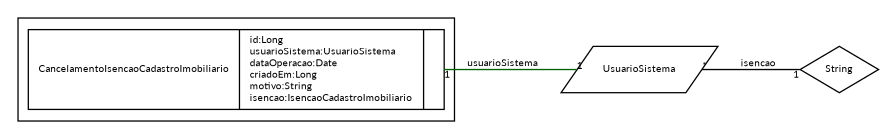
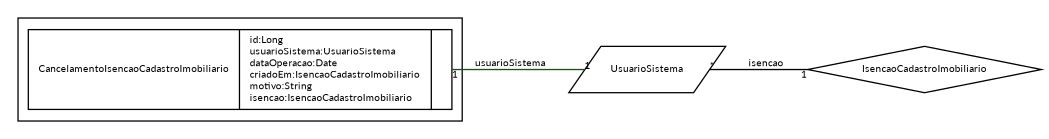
node "String": label "String" -> "IsencaoCadastroImobiliario"
node "CancelamentoIsencaoCadastroImobiliario": text "criadoEm:Long" -> "criadoEm:IsencaoCadastroImobiliario"
